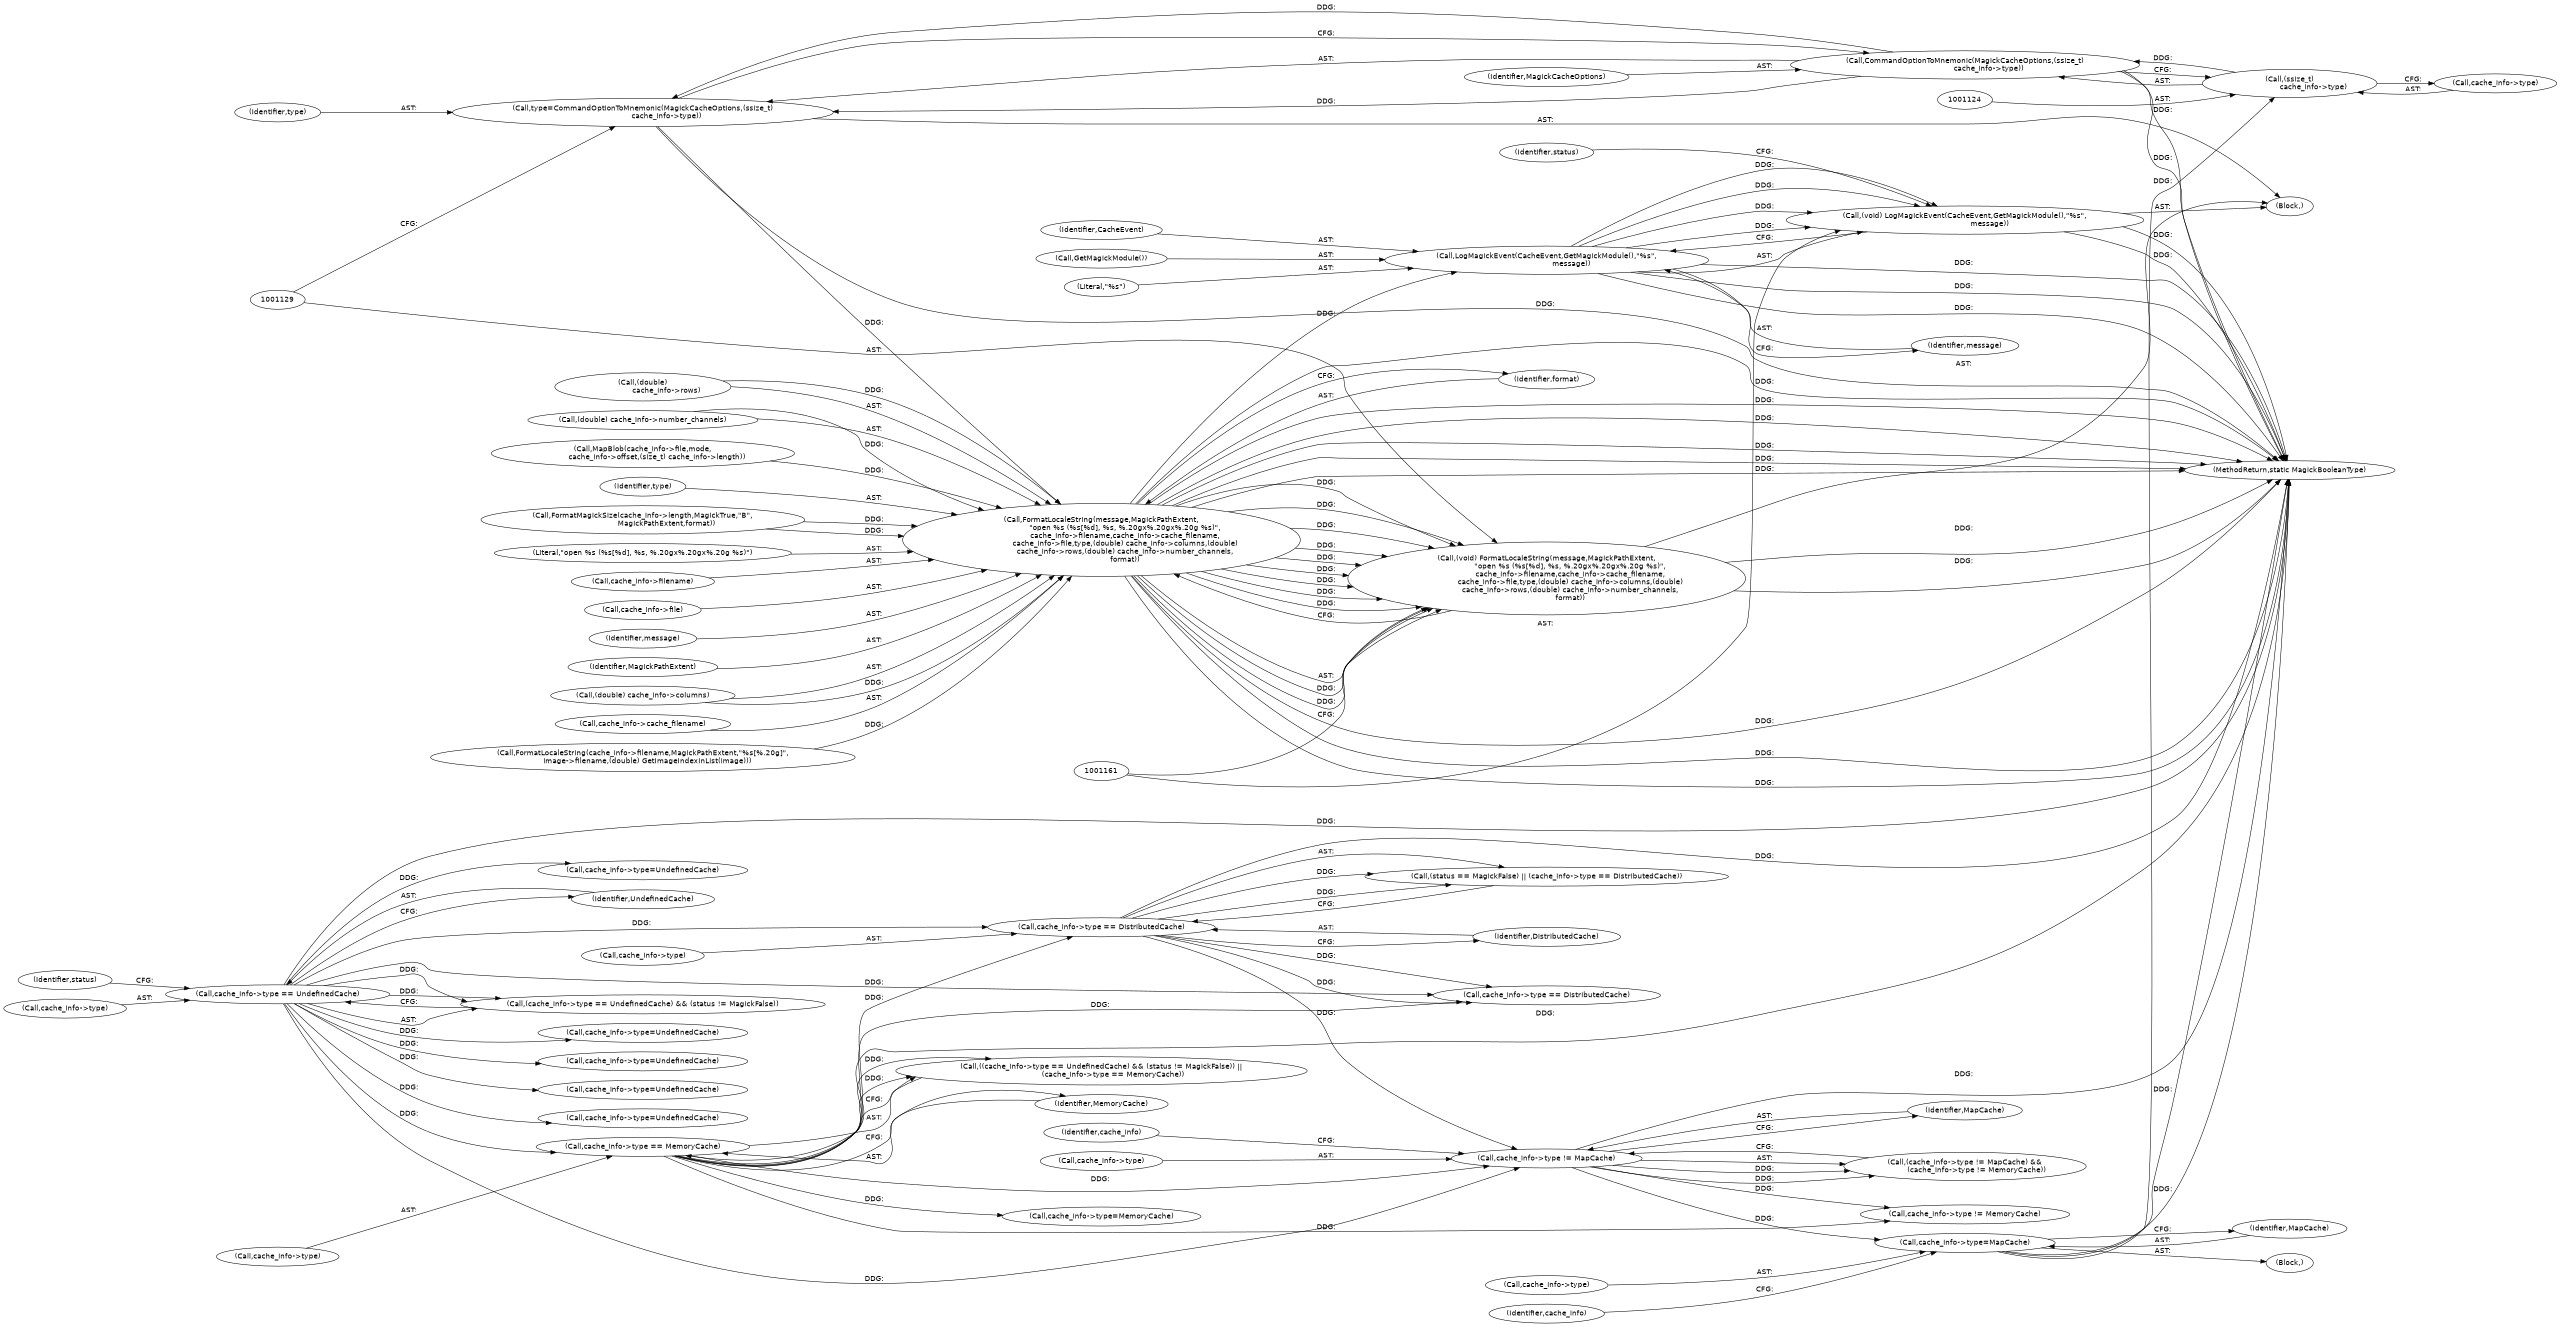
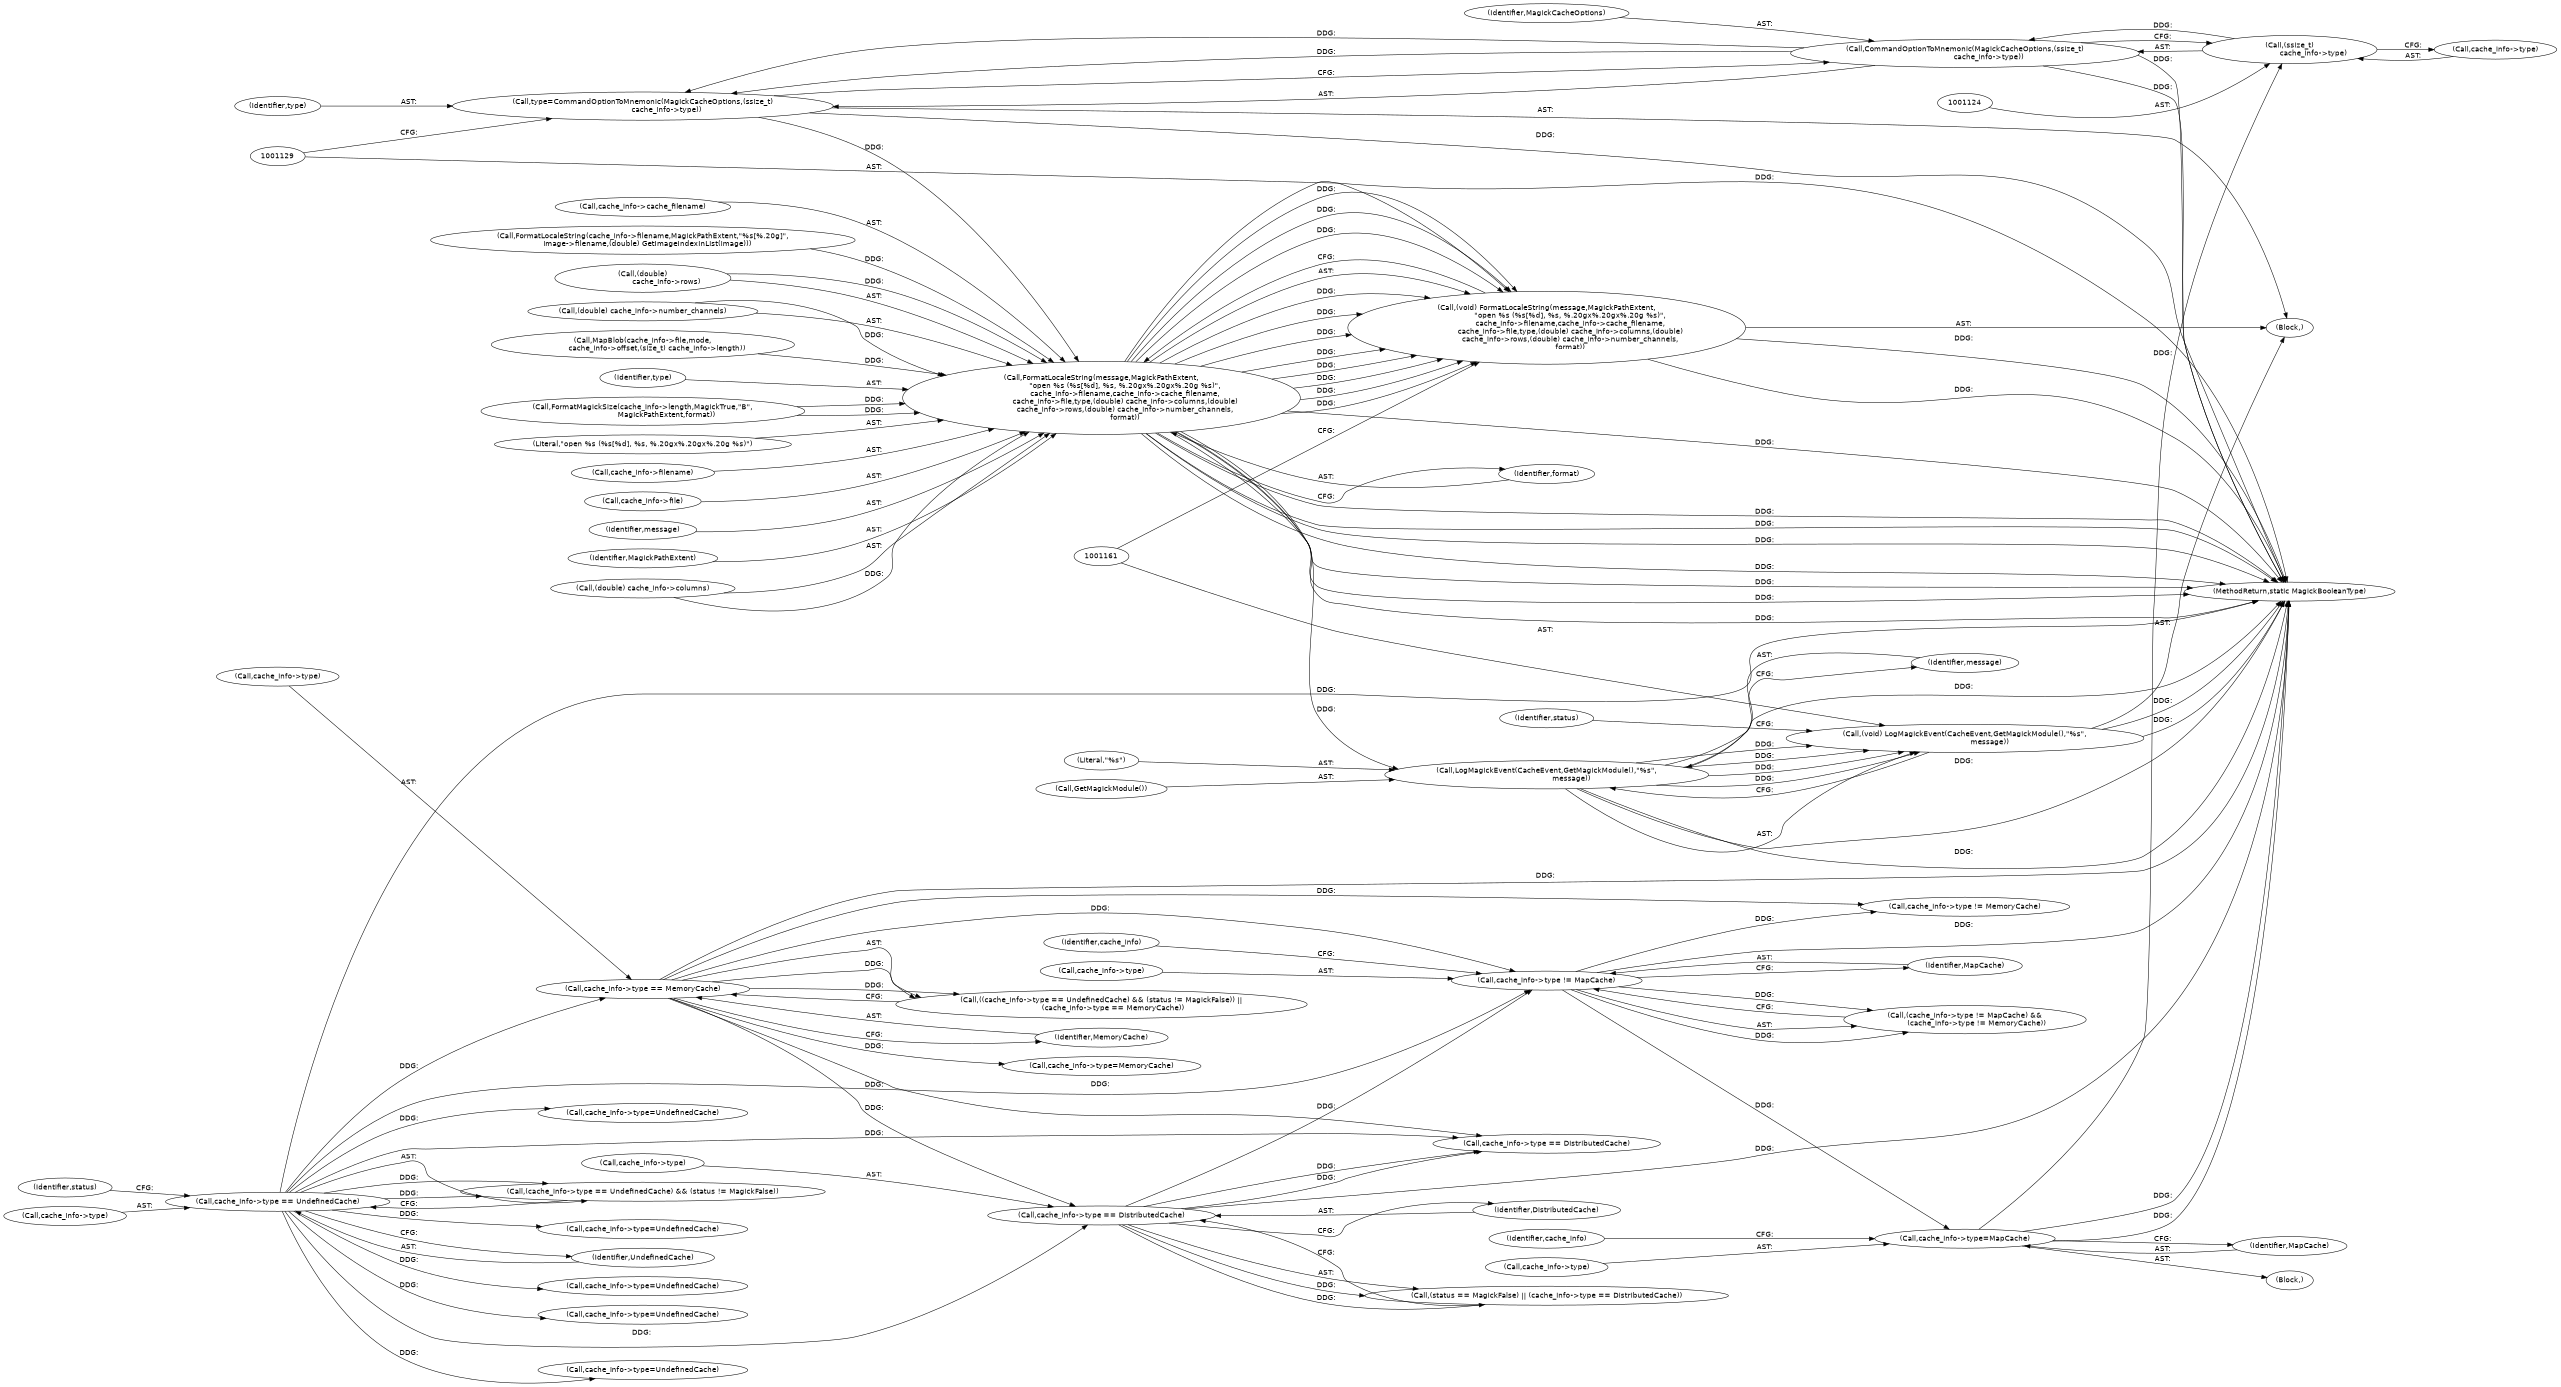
node "(Identifier,CacheEvent)": removed
